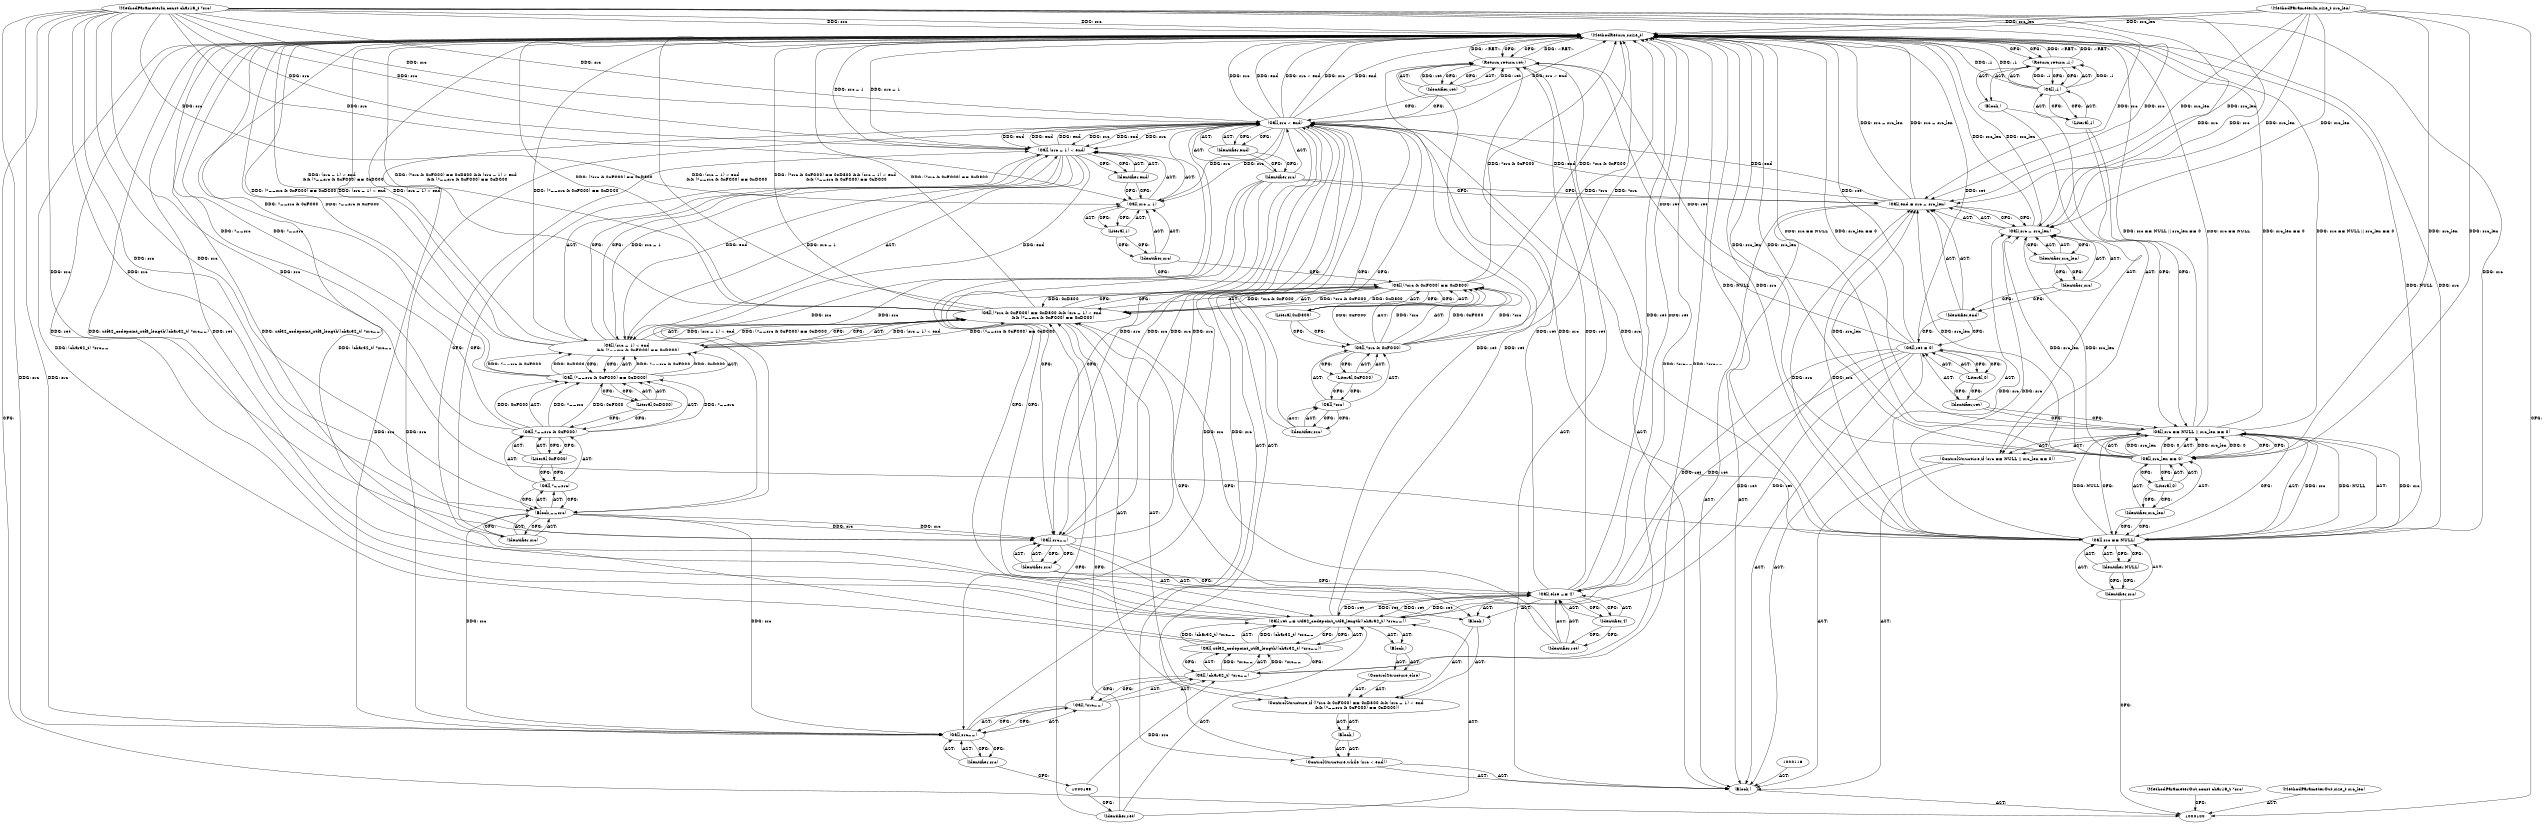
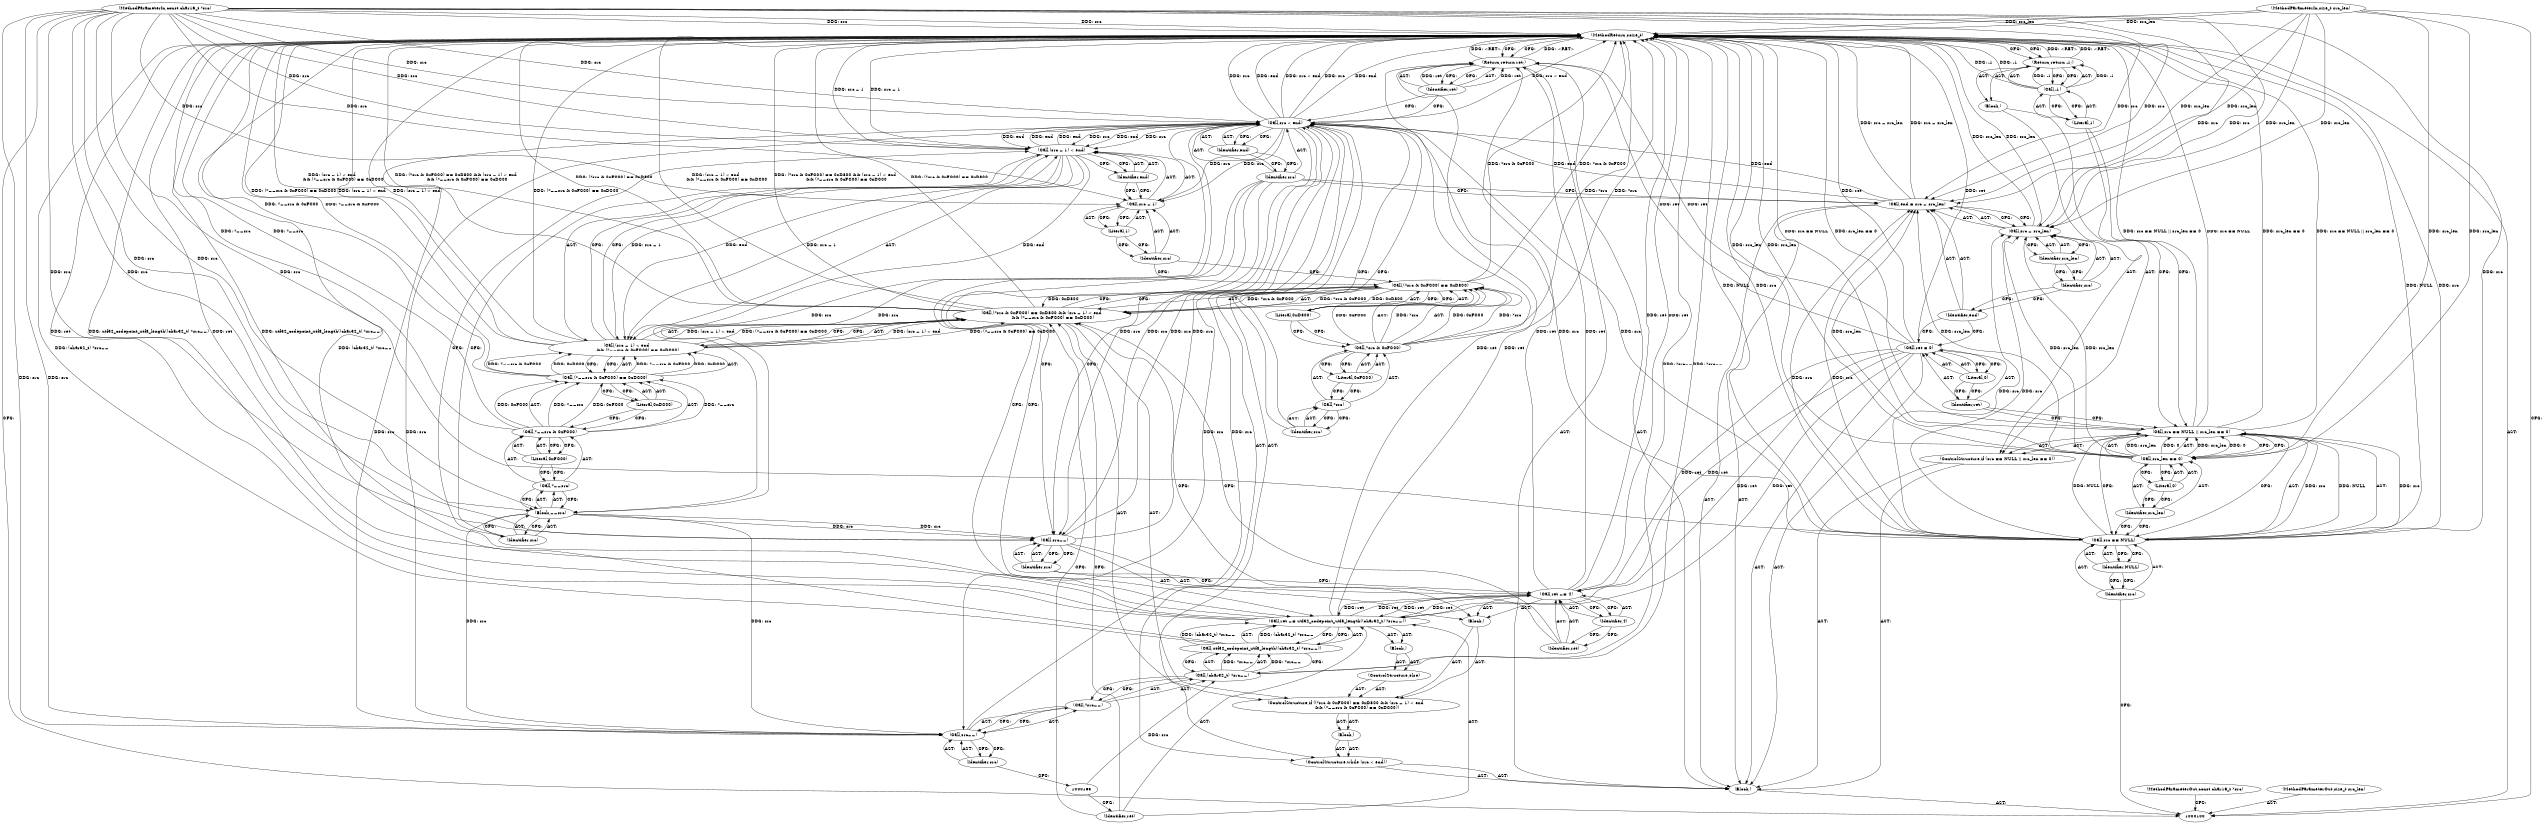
edge "(MethodReturn,ssize_t)" -> "1000100": added, label "AST:"
node "(Call,else += 4)": label "(Call,else += 4)" -> "(Call,ret += 4)"
node "1000116": removed
